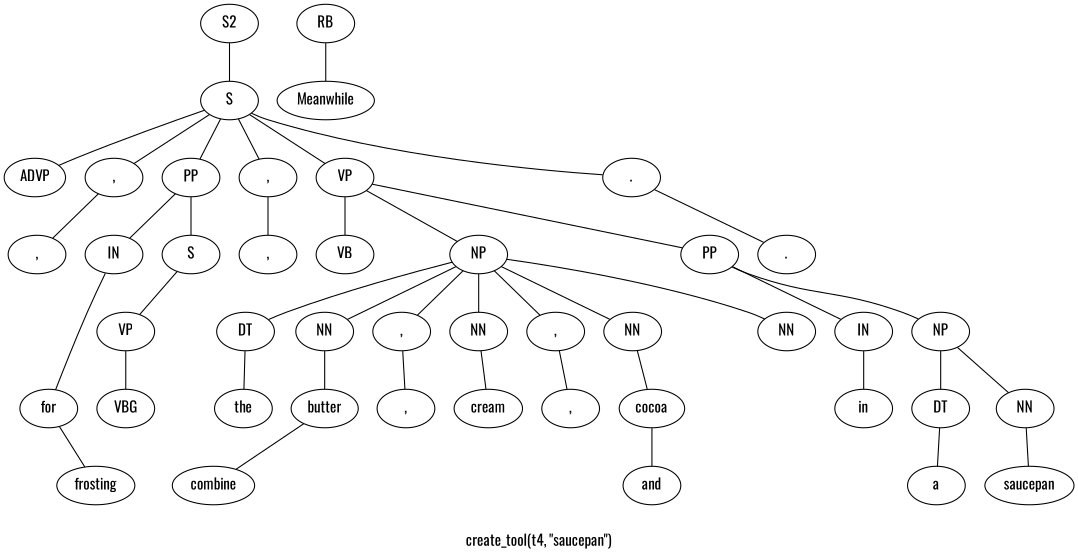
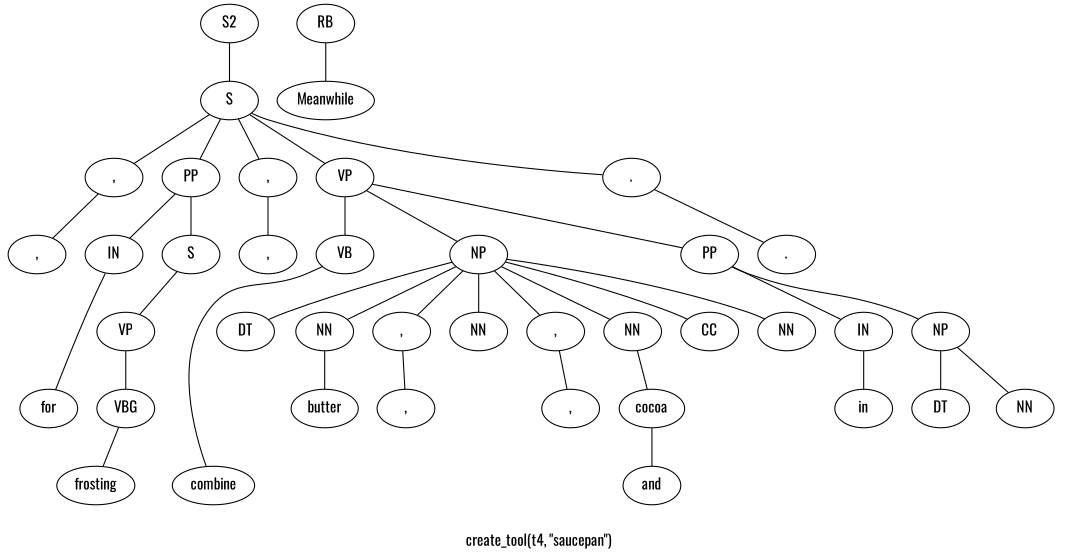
node "ADVP": removed
node "CC": added
node "the": removed
node "cream": removed
edge "butter" -- "combine": now "VB" -- "combine"
edge "for" -- "frosting": now "VBG" -- "frosting"
node "a": removed
node "saucepan": removed
